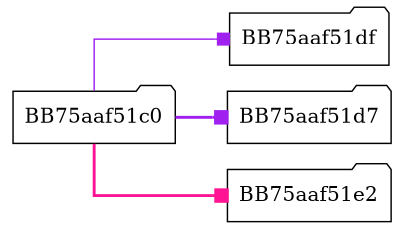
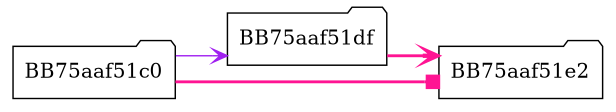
edge "BB75aaf51c0" -> "BB75aaf51df": arrowhead box -> vee
edge "BB75aaf51df" -> "BB75aaf51e2": added
node "BB75aaf51d7": removed
